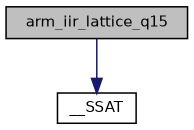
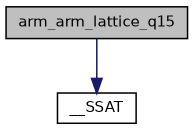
node "arm_iir_lattice_q15": label "arm_iir_lattice_q15" -> "arm_arm_lattice_q15"
